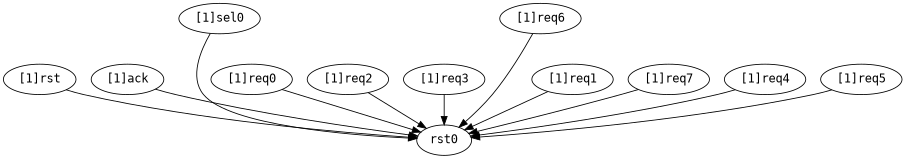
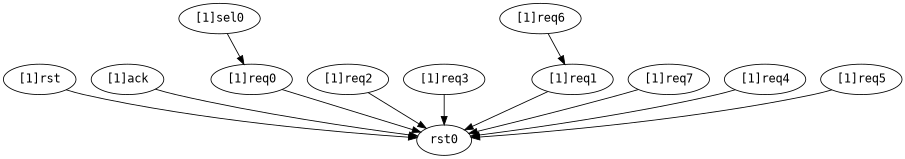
edge "[1]req6" -> "rst0": now "[1]req6" -> "[1]req1"
edge "[1]sel0" -> "rst0": now "[1]sel0" -> "[1]req0"
